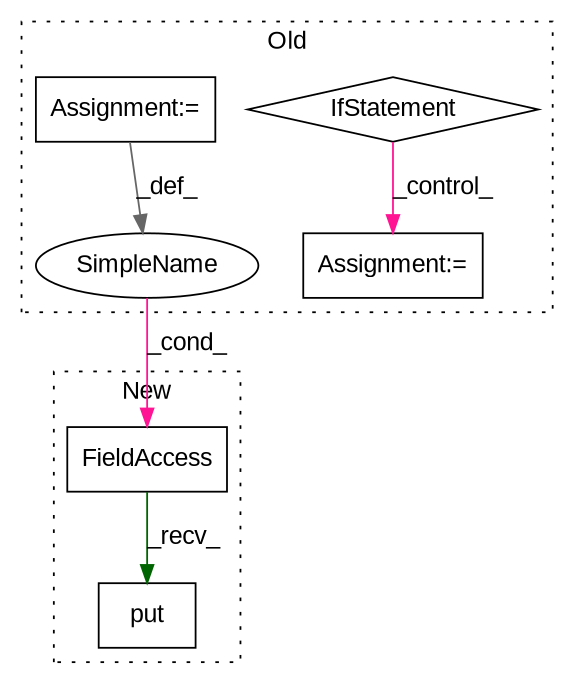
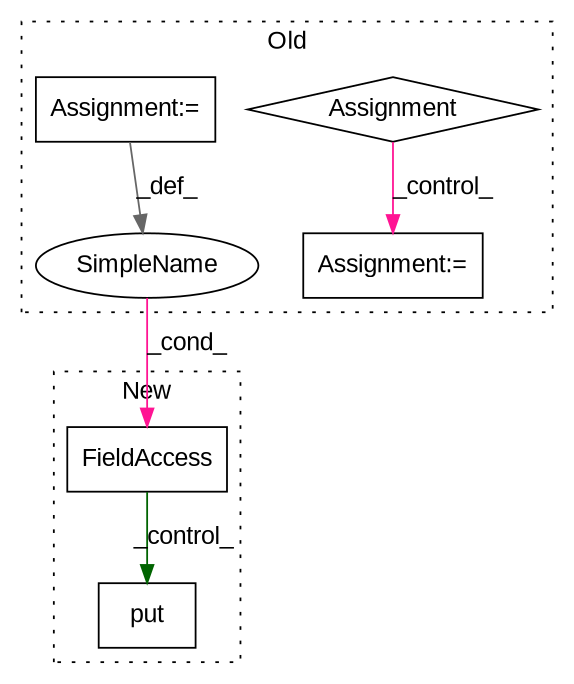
node "IfStatement": label "IfStatement" -> "Assignment"
edge "FieldAccess" -> "put": label "_recv_" -> "_control_"
